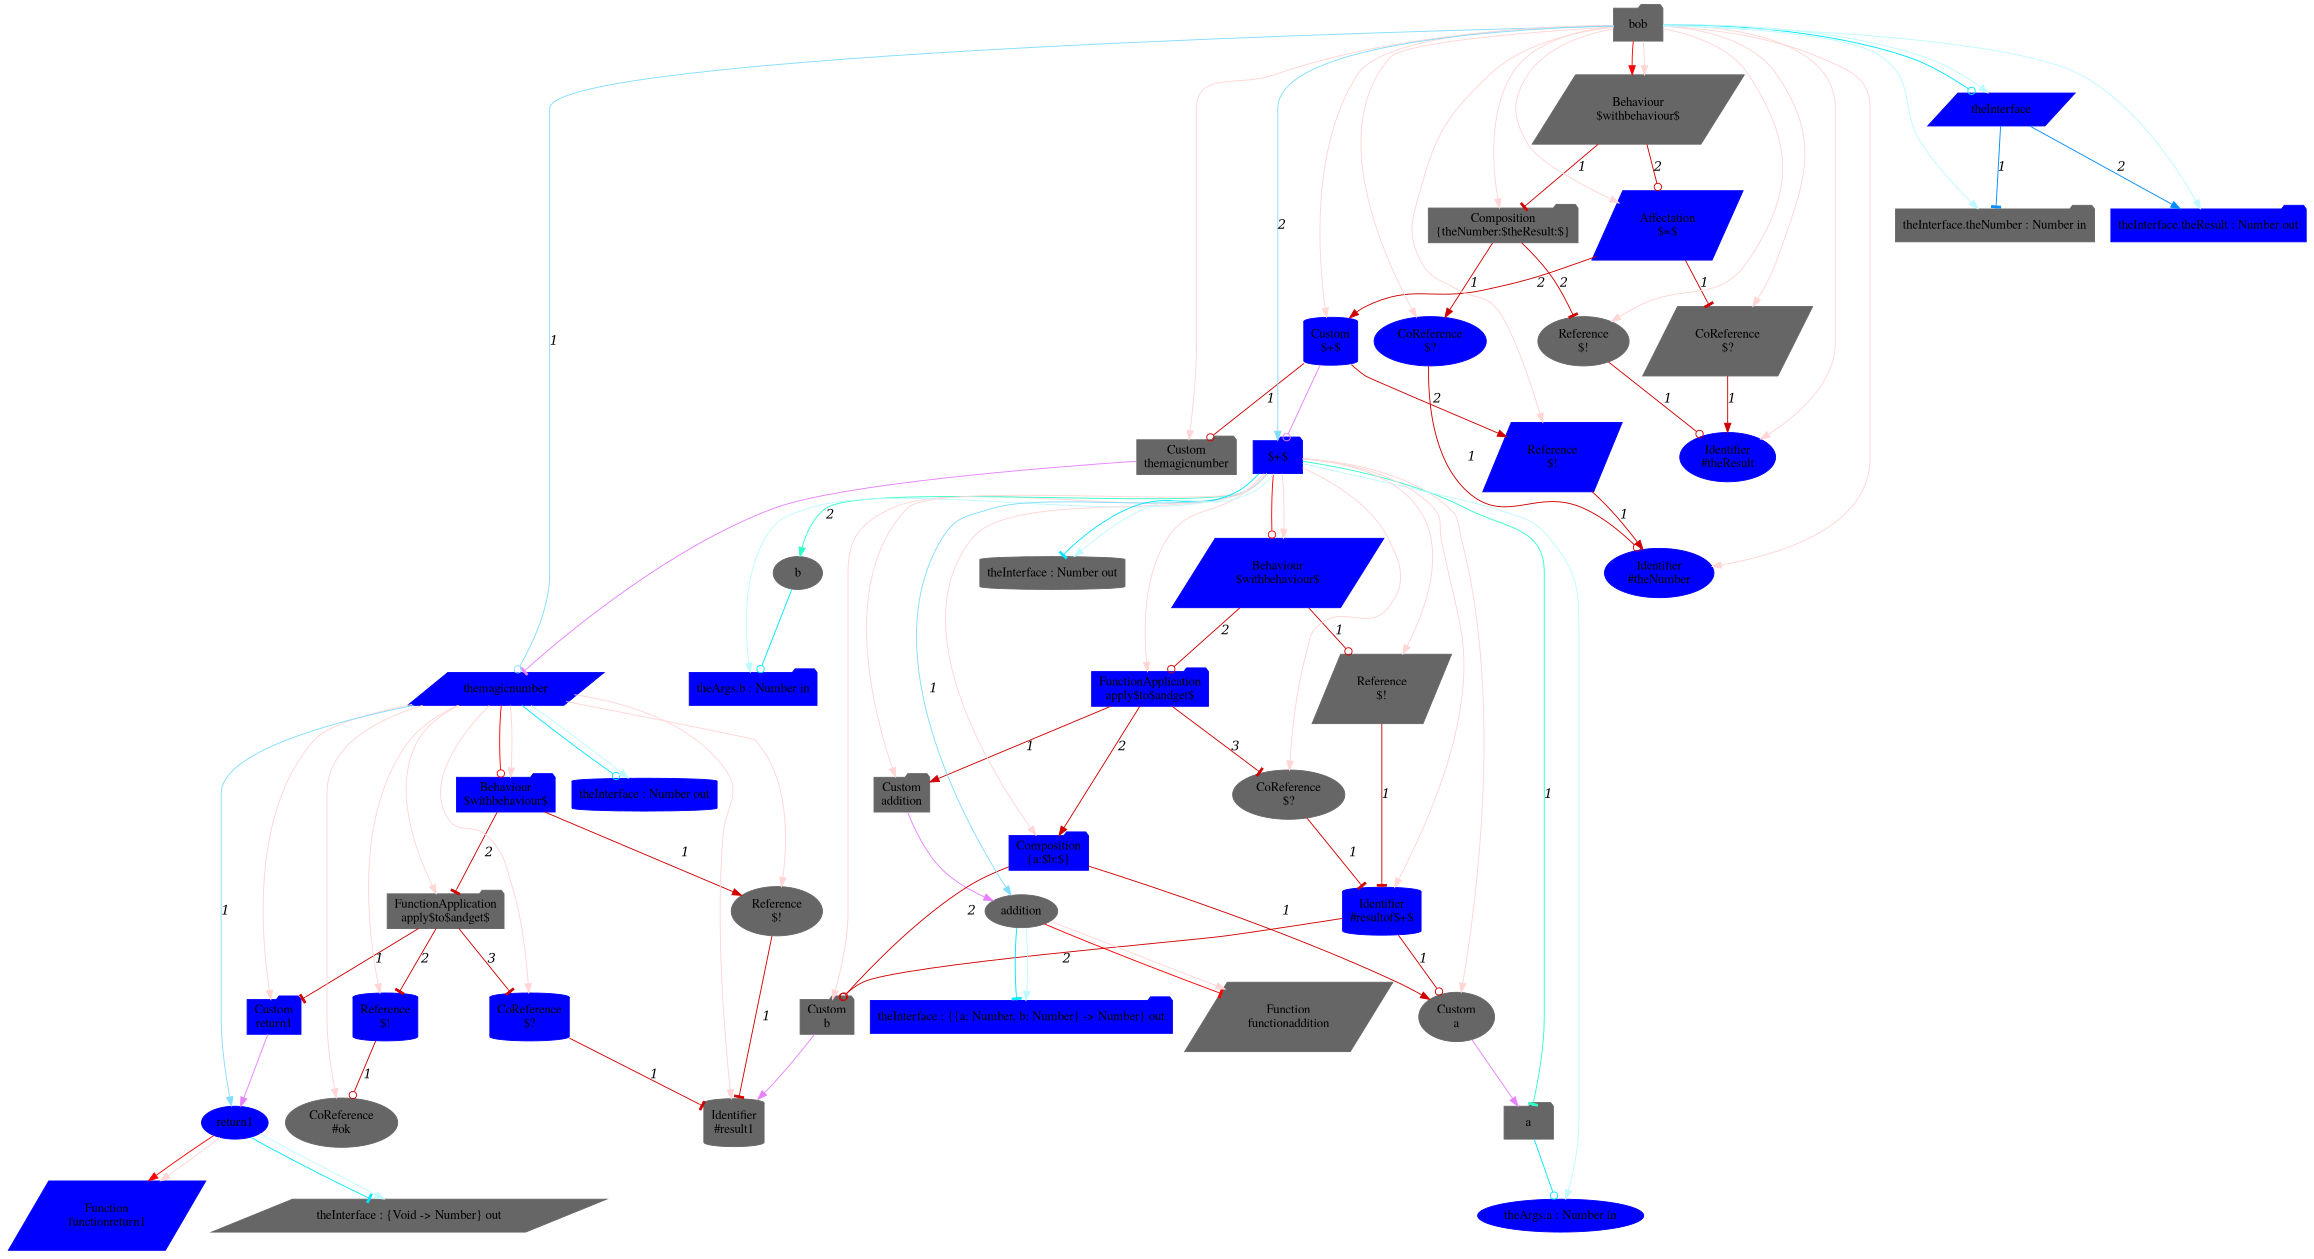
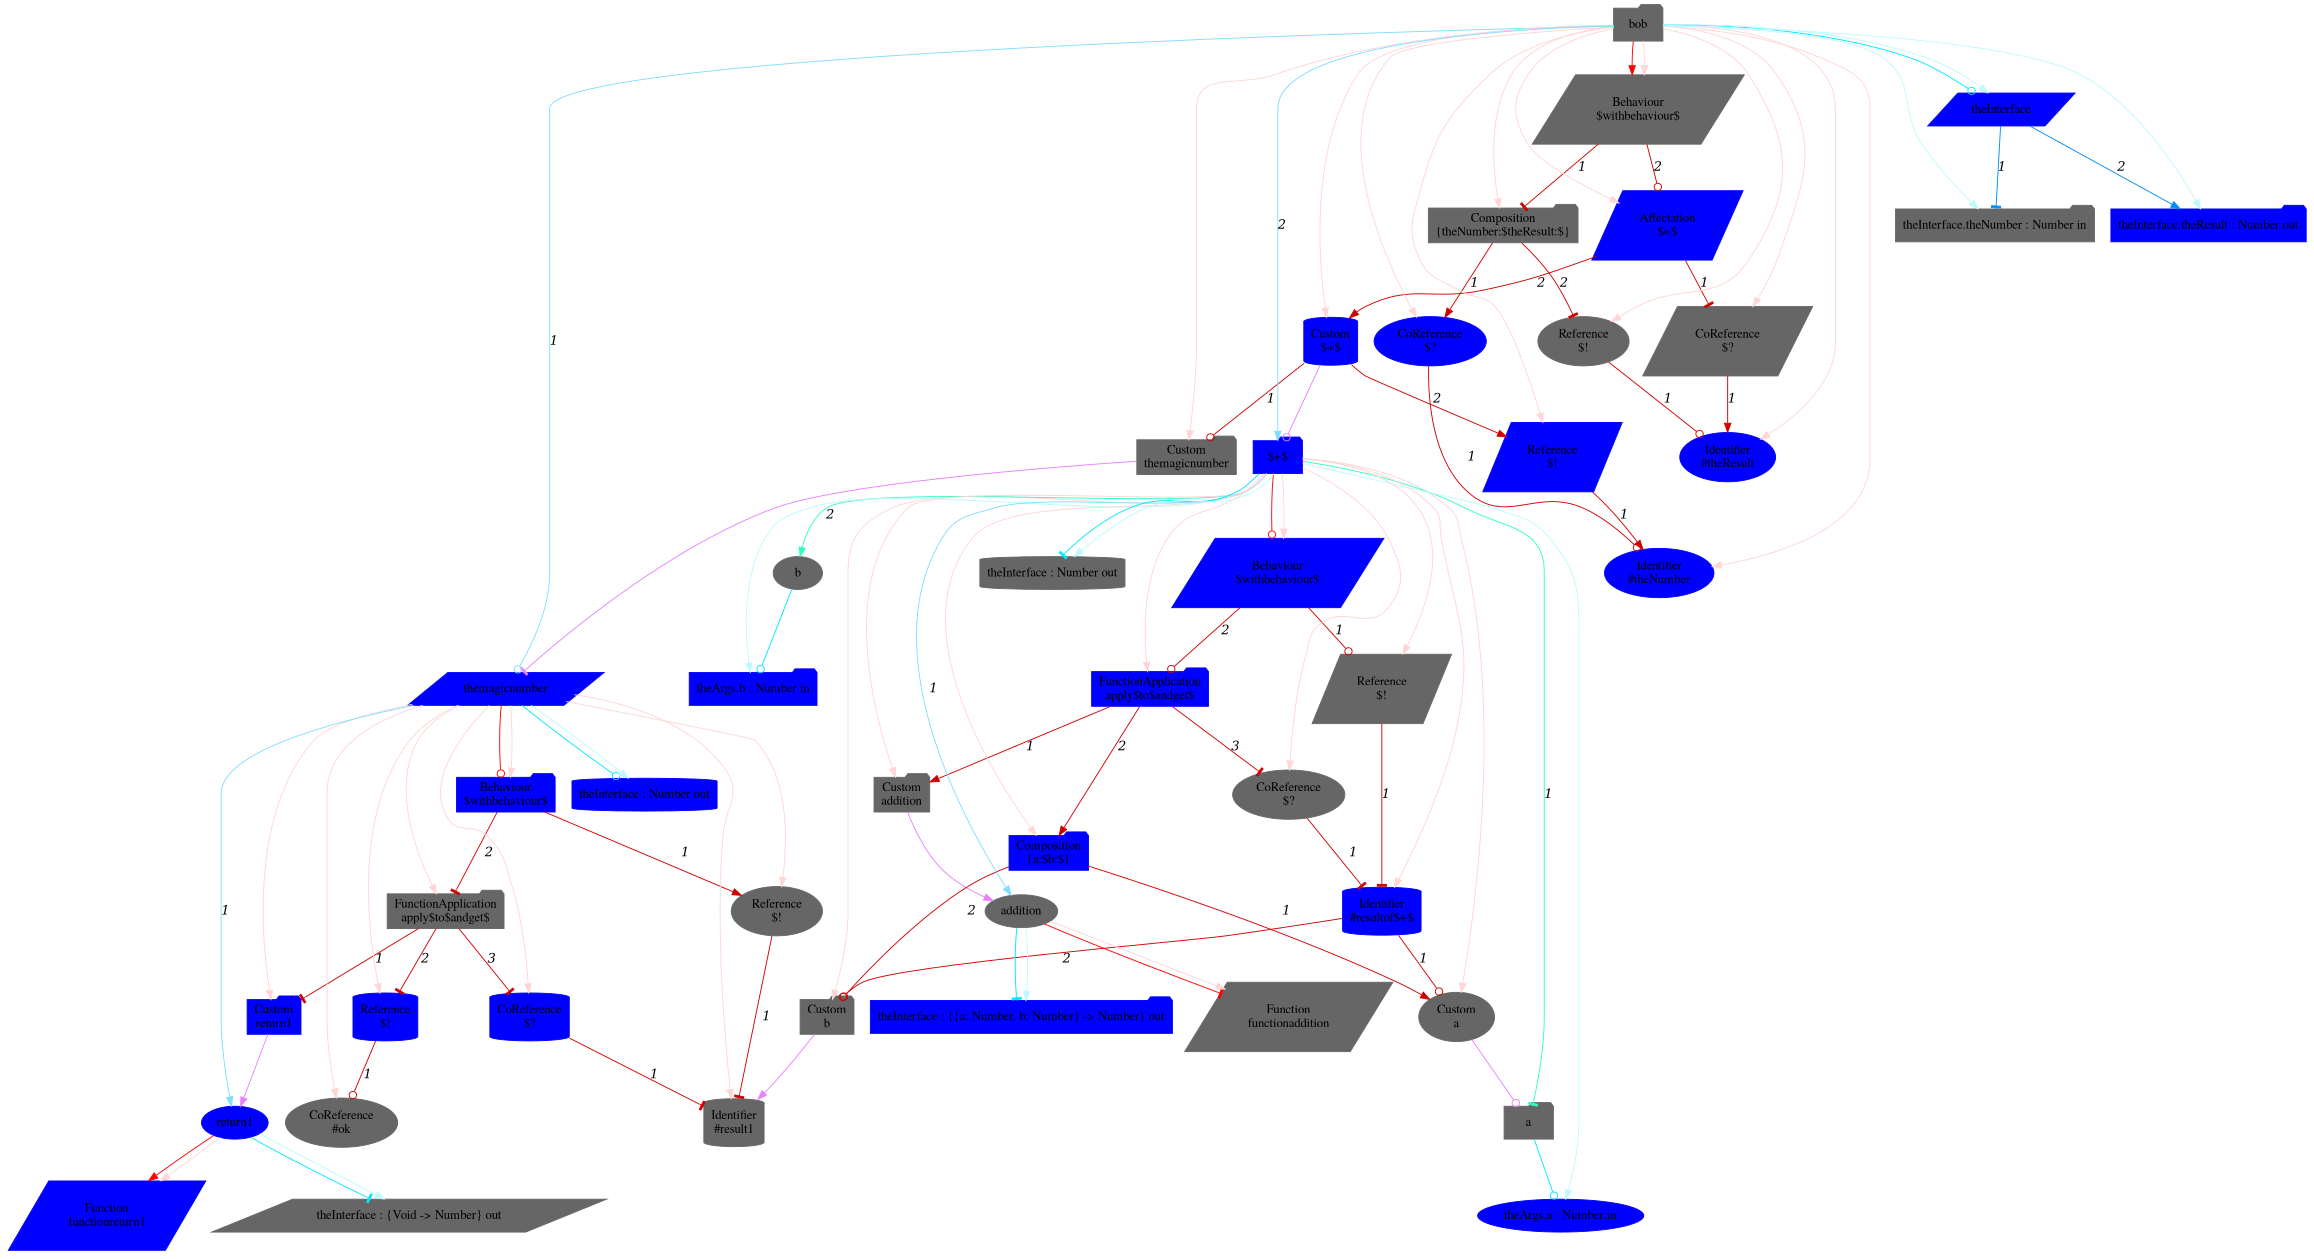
edge "Custom a" -> "a": arrowhead normal -> odot
